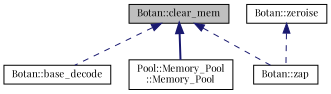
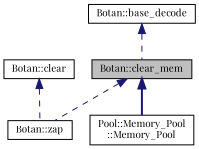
node "Botan::zeroise": label "Botan::zeroise" -> "Botan::clear"
edge "Botan::base_decode" -> "Botan::clear_mem": reversed
